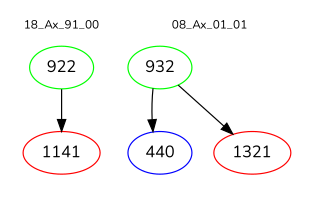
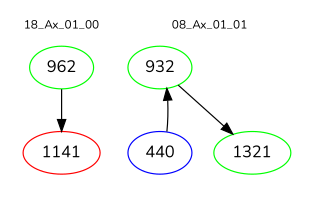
cluster "18_Ax_91_00": label "18_Ax_91_00" -> "18_Ax_01_00"
node "922": label "922" -> "962"
edge "932" -> "440": reversed
node "1321": color red -> green
